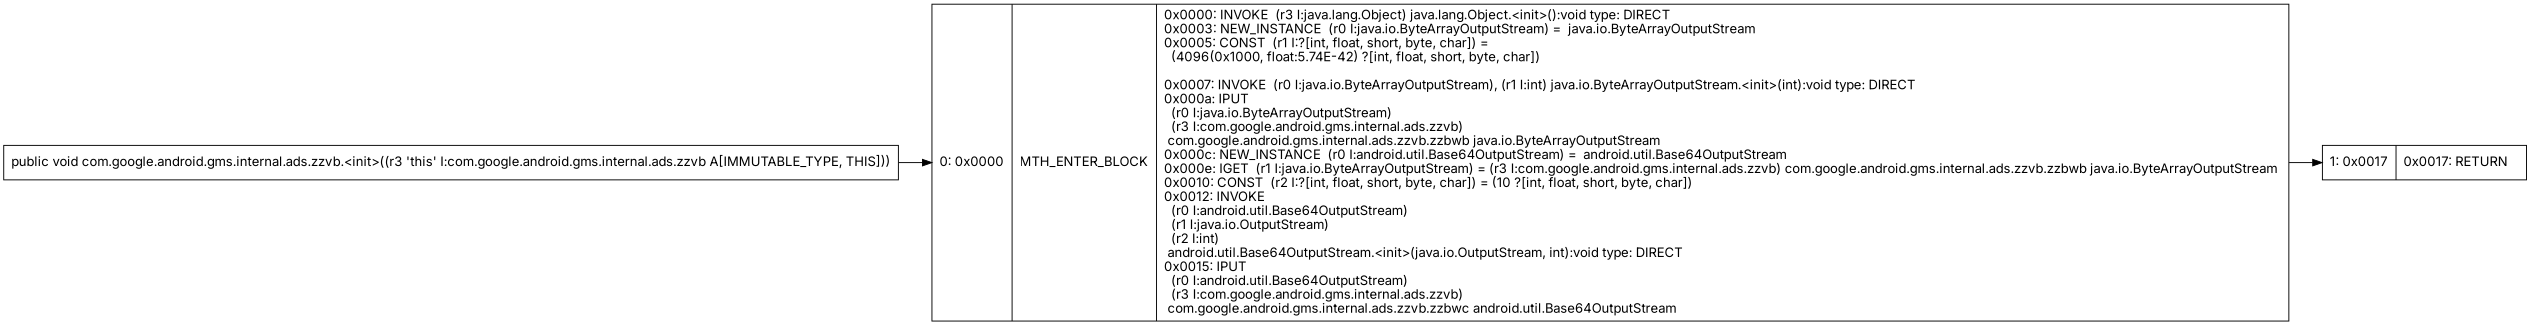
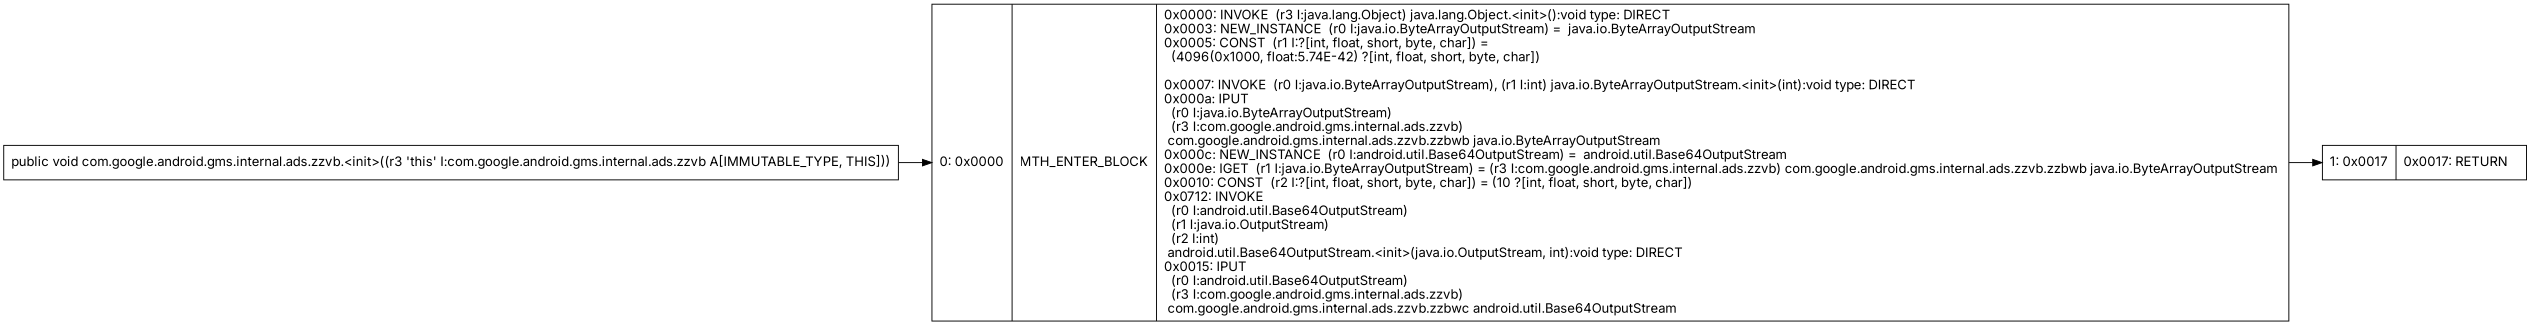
node "0: 0x0000": text "0x0012: INVOKE" -> "0x0712: INVOKE"
